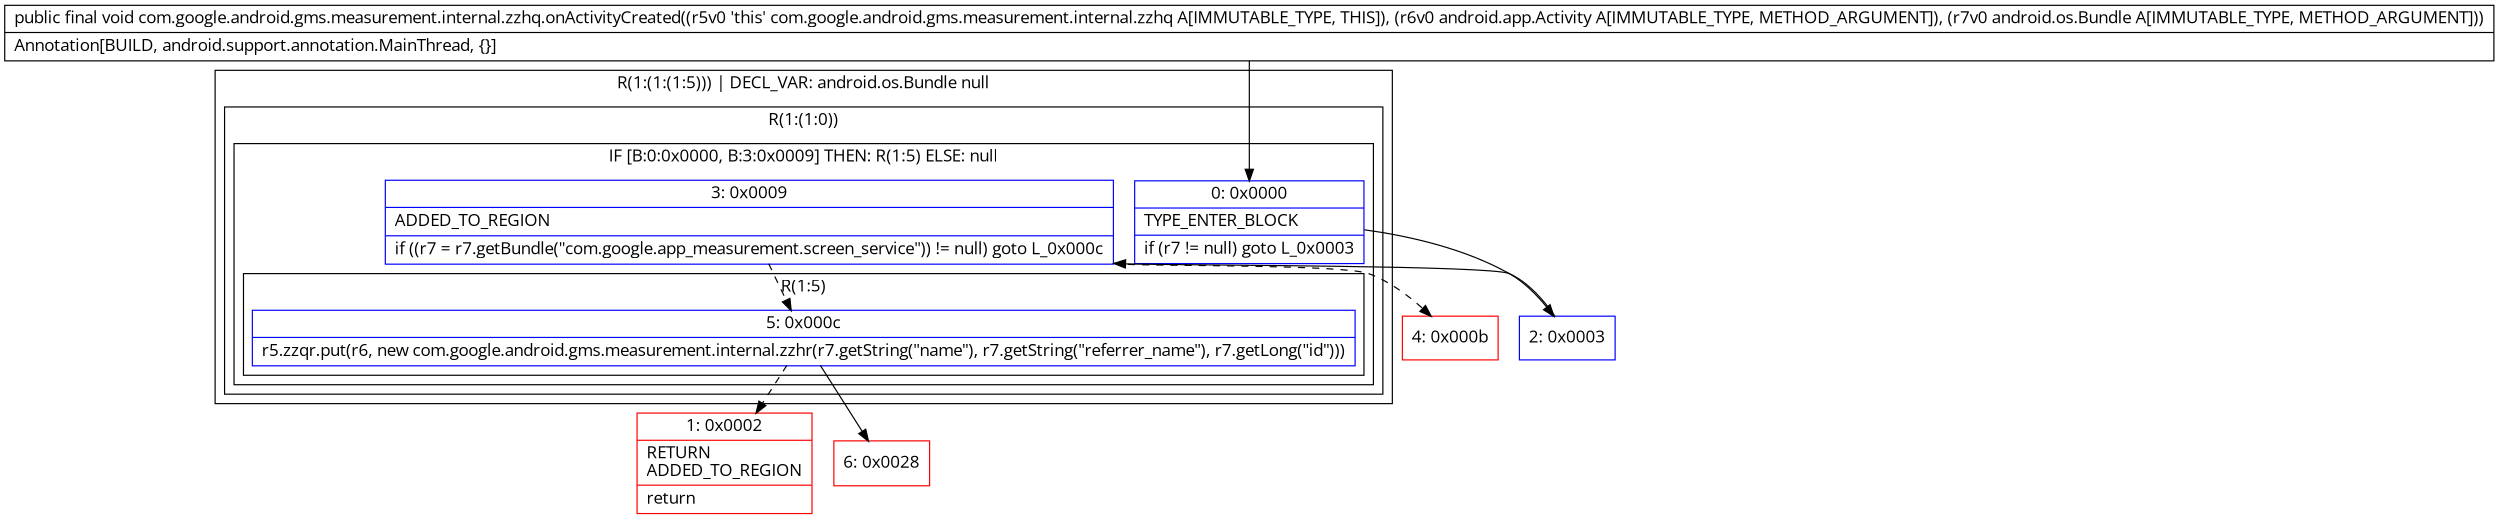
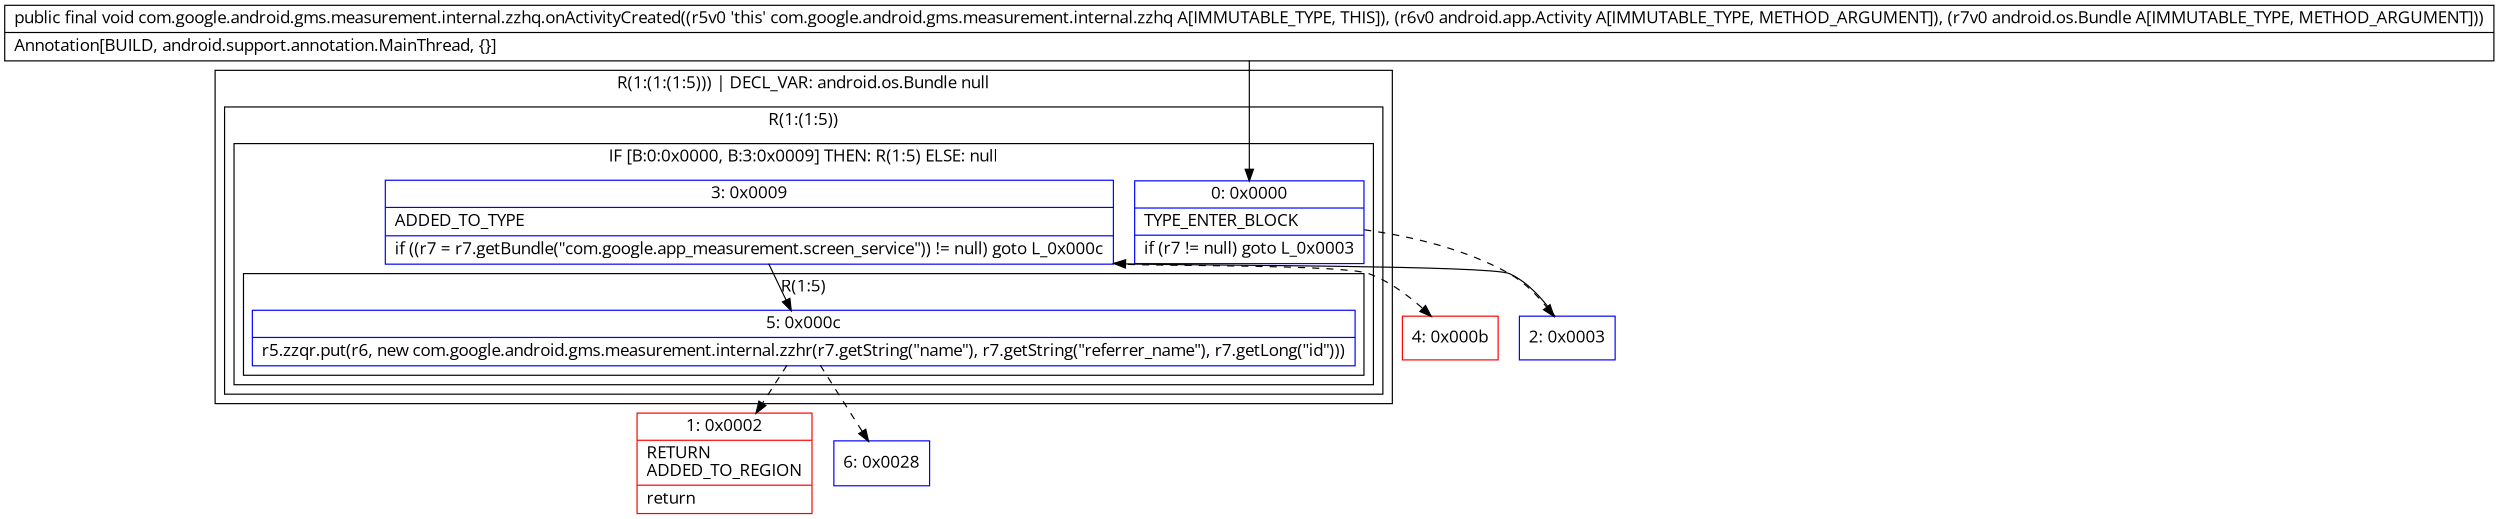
cluster "R(1:(1:0))": label "R(1:(1:0))" -> "R(1:(1:5))"
node "3: 0x0009": text "ADDED_TO_REGION" -> "ADDED_TO_TYPE"
edge "0: 0x0000" -> "2: 0x0003": style solid -> dashed
edge "3: 0x0009" -> "5: 0x000c": style dashed -> solid
edge "5: 0x000c" -> "6: 0x0028": style solid -> dashed
node "6: 0x0028": color red -> blue
